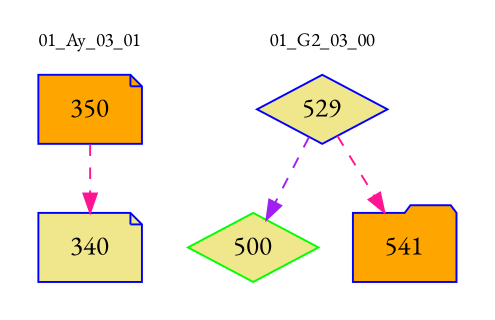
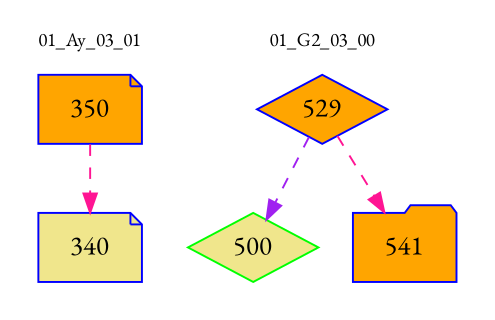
node "529": fillcolor khaki -> orange
